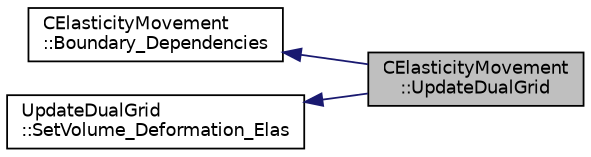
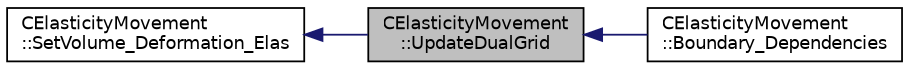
edge "CElasticityMovement ::UpdateDualGrid" -> "CElasticityMovement ::Boundary_Dependencies": reversed
node "UpdateDualGrid ::SetVolume_Deformation_Elas": label "UpdateDualGrid ::SetVolume_Deformation_Elas" -> "CElasticityMovement ::SetVolume_Deformation_Elas"
